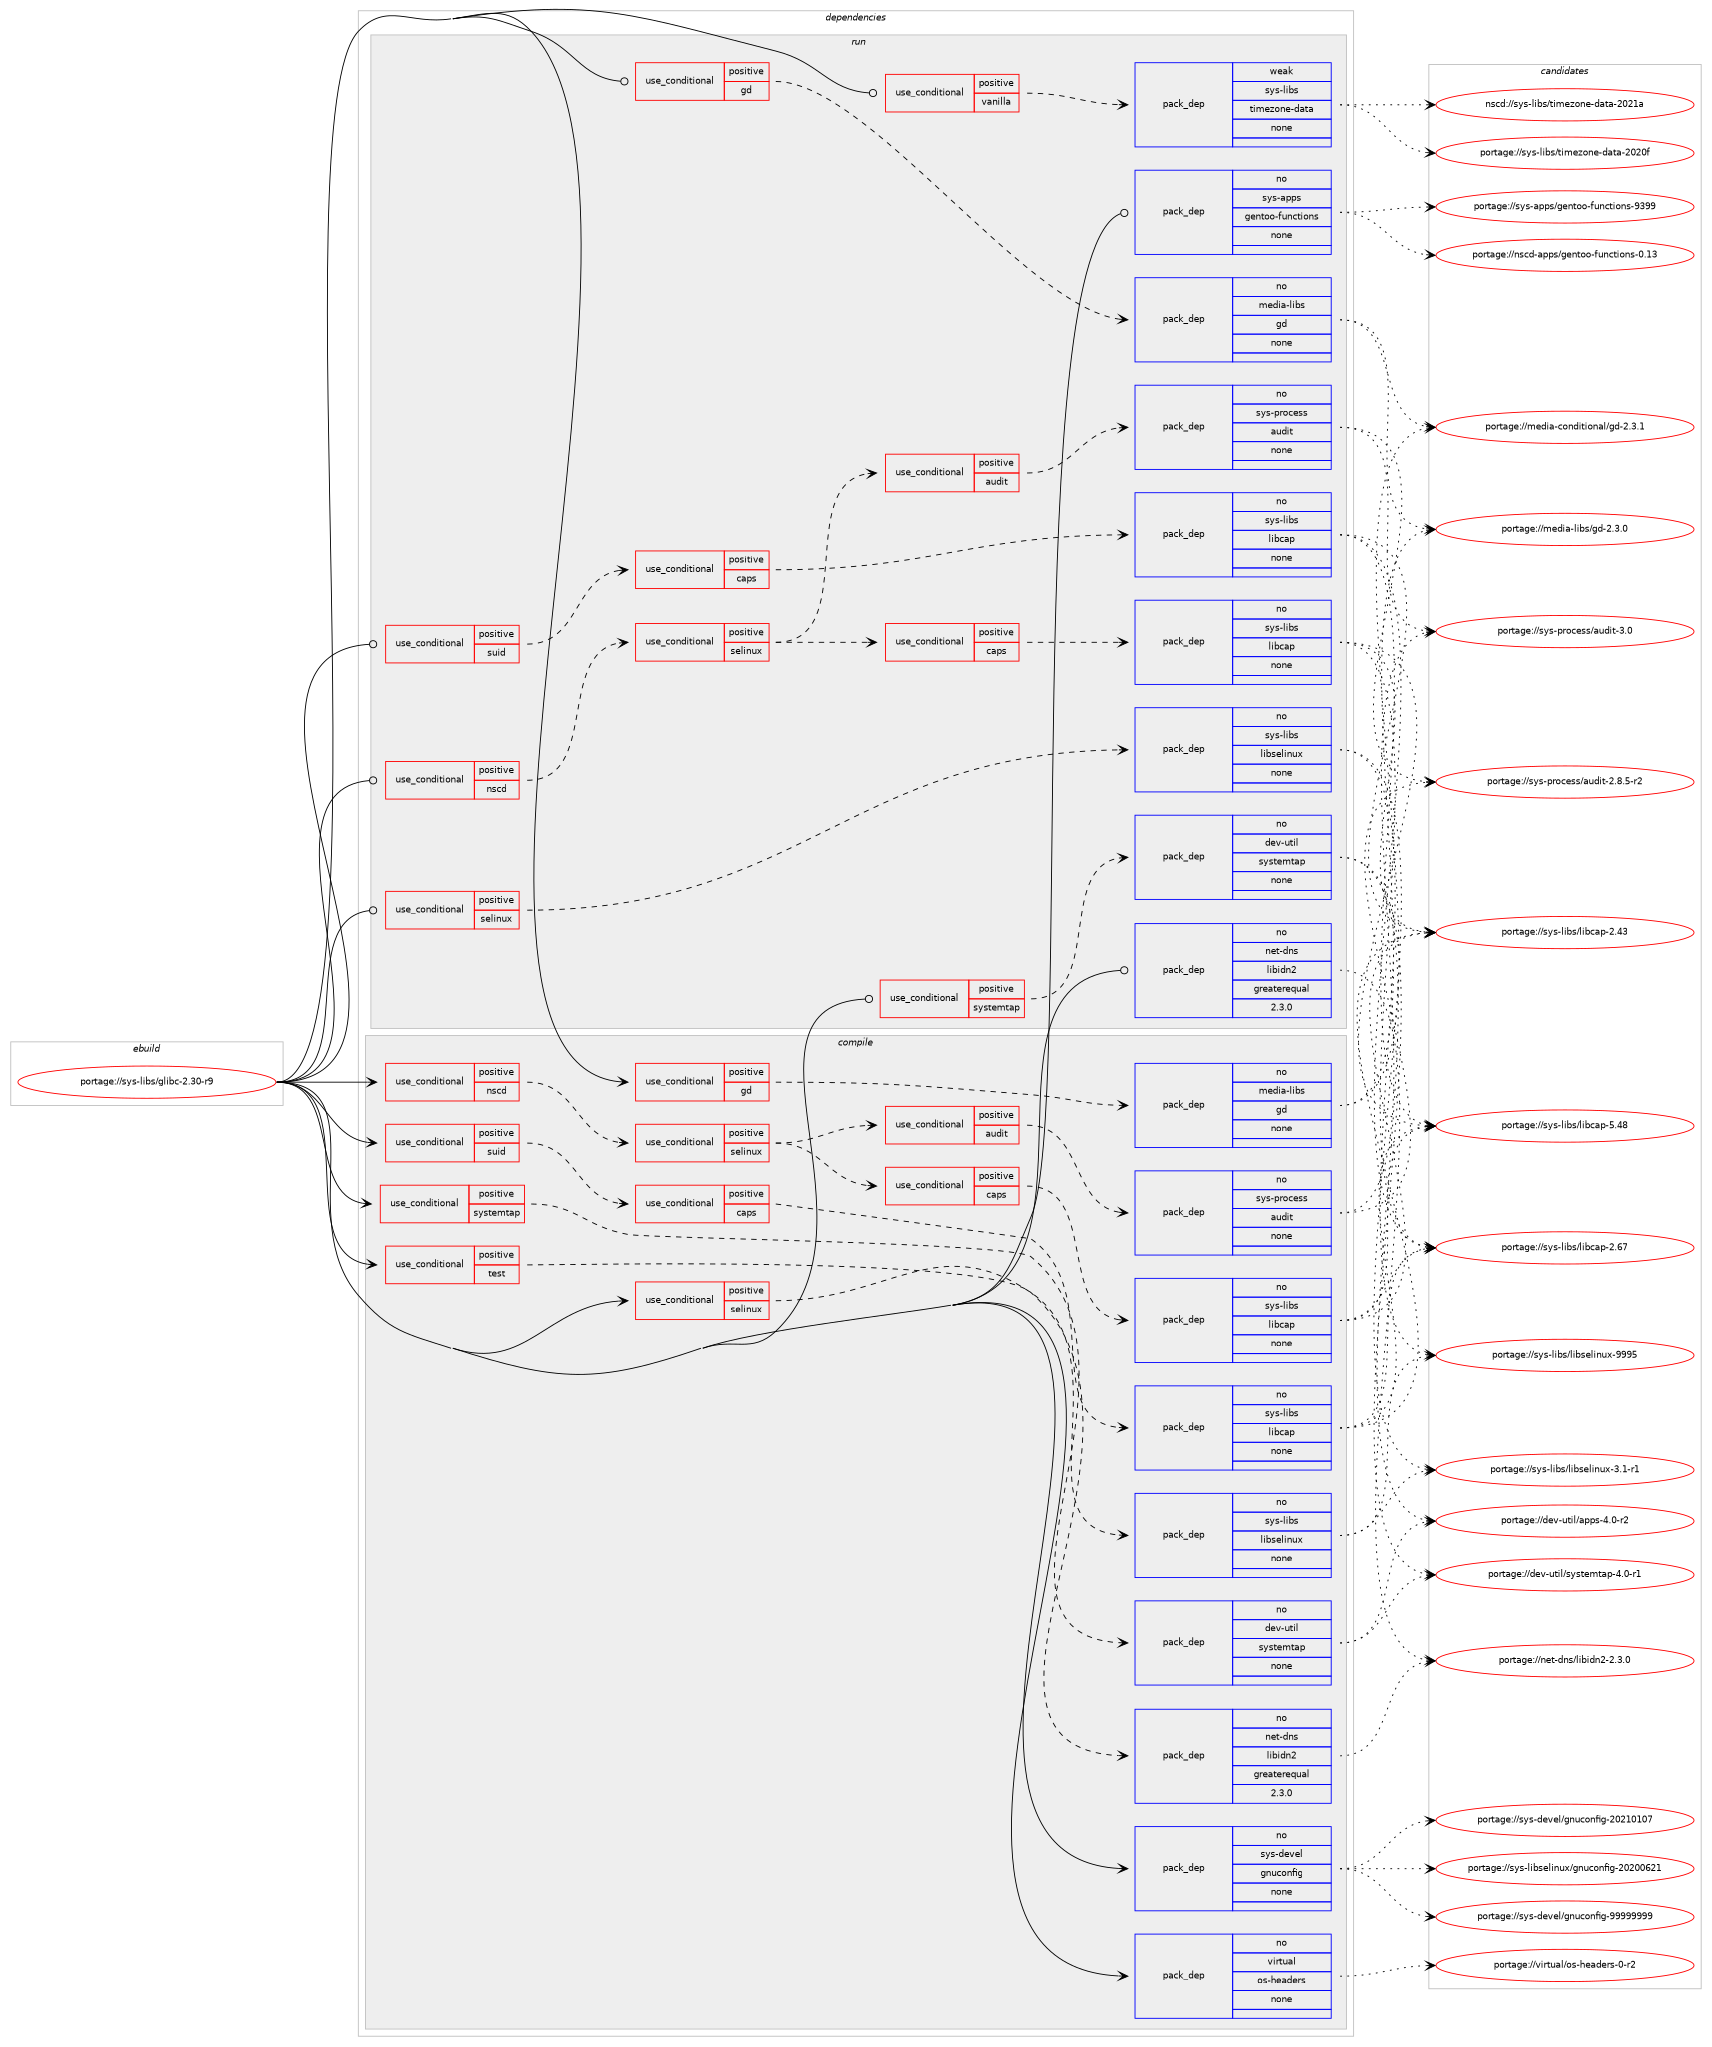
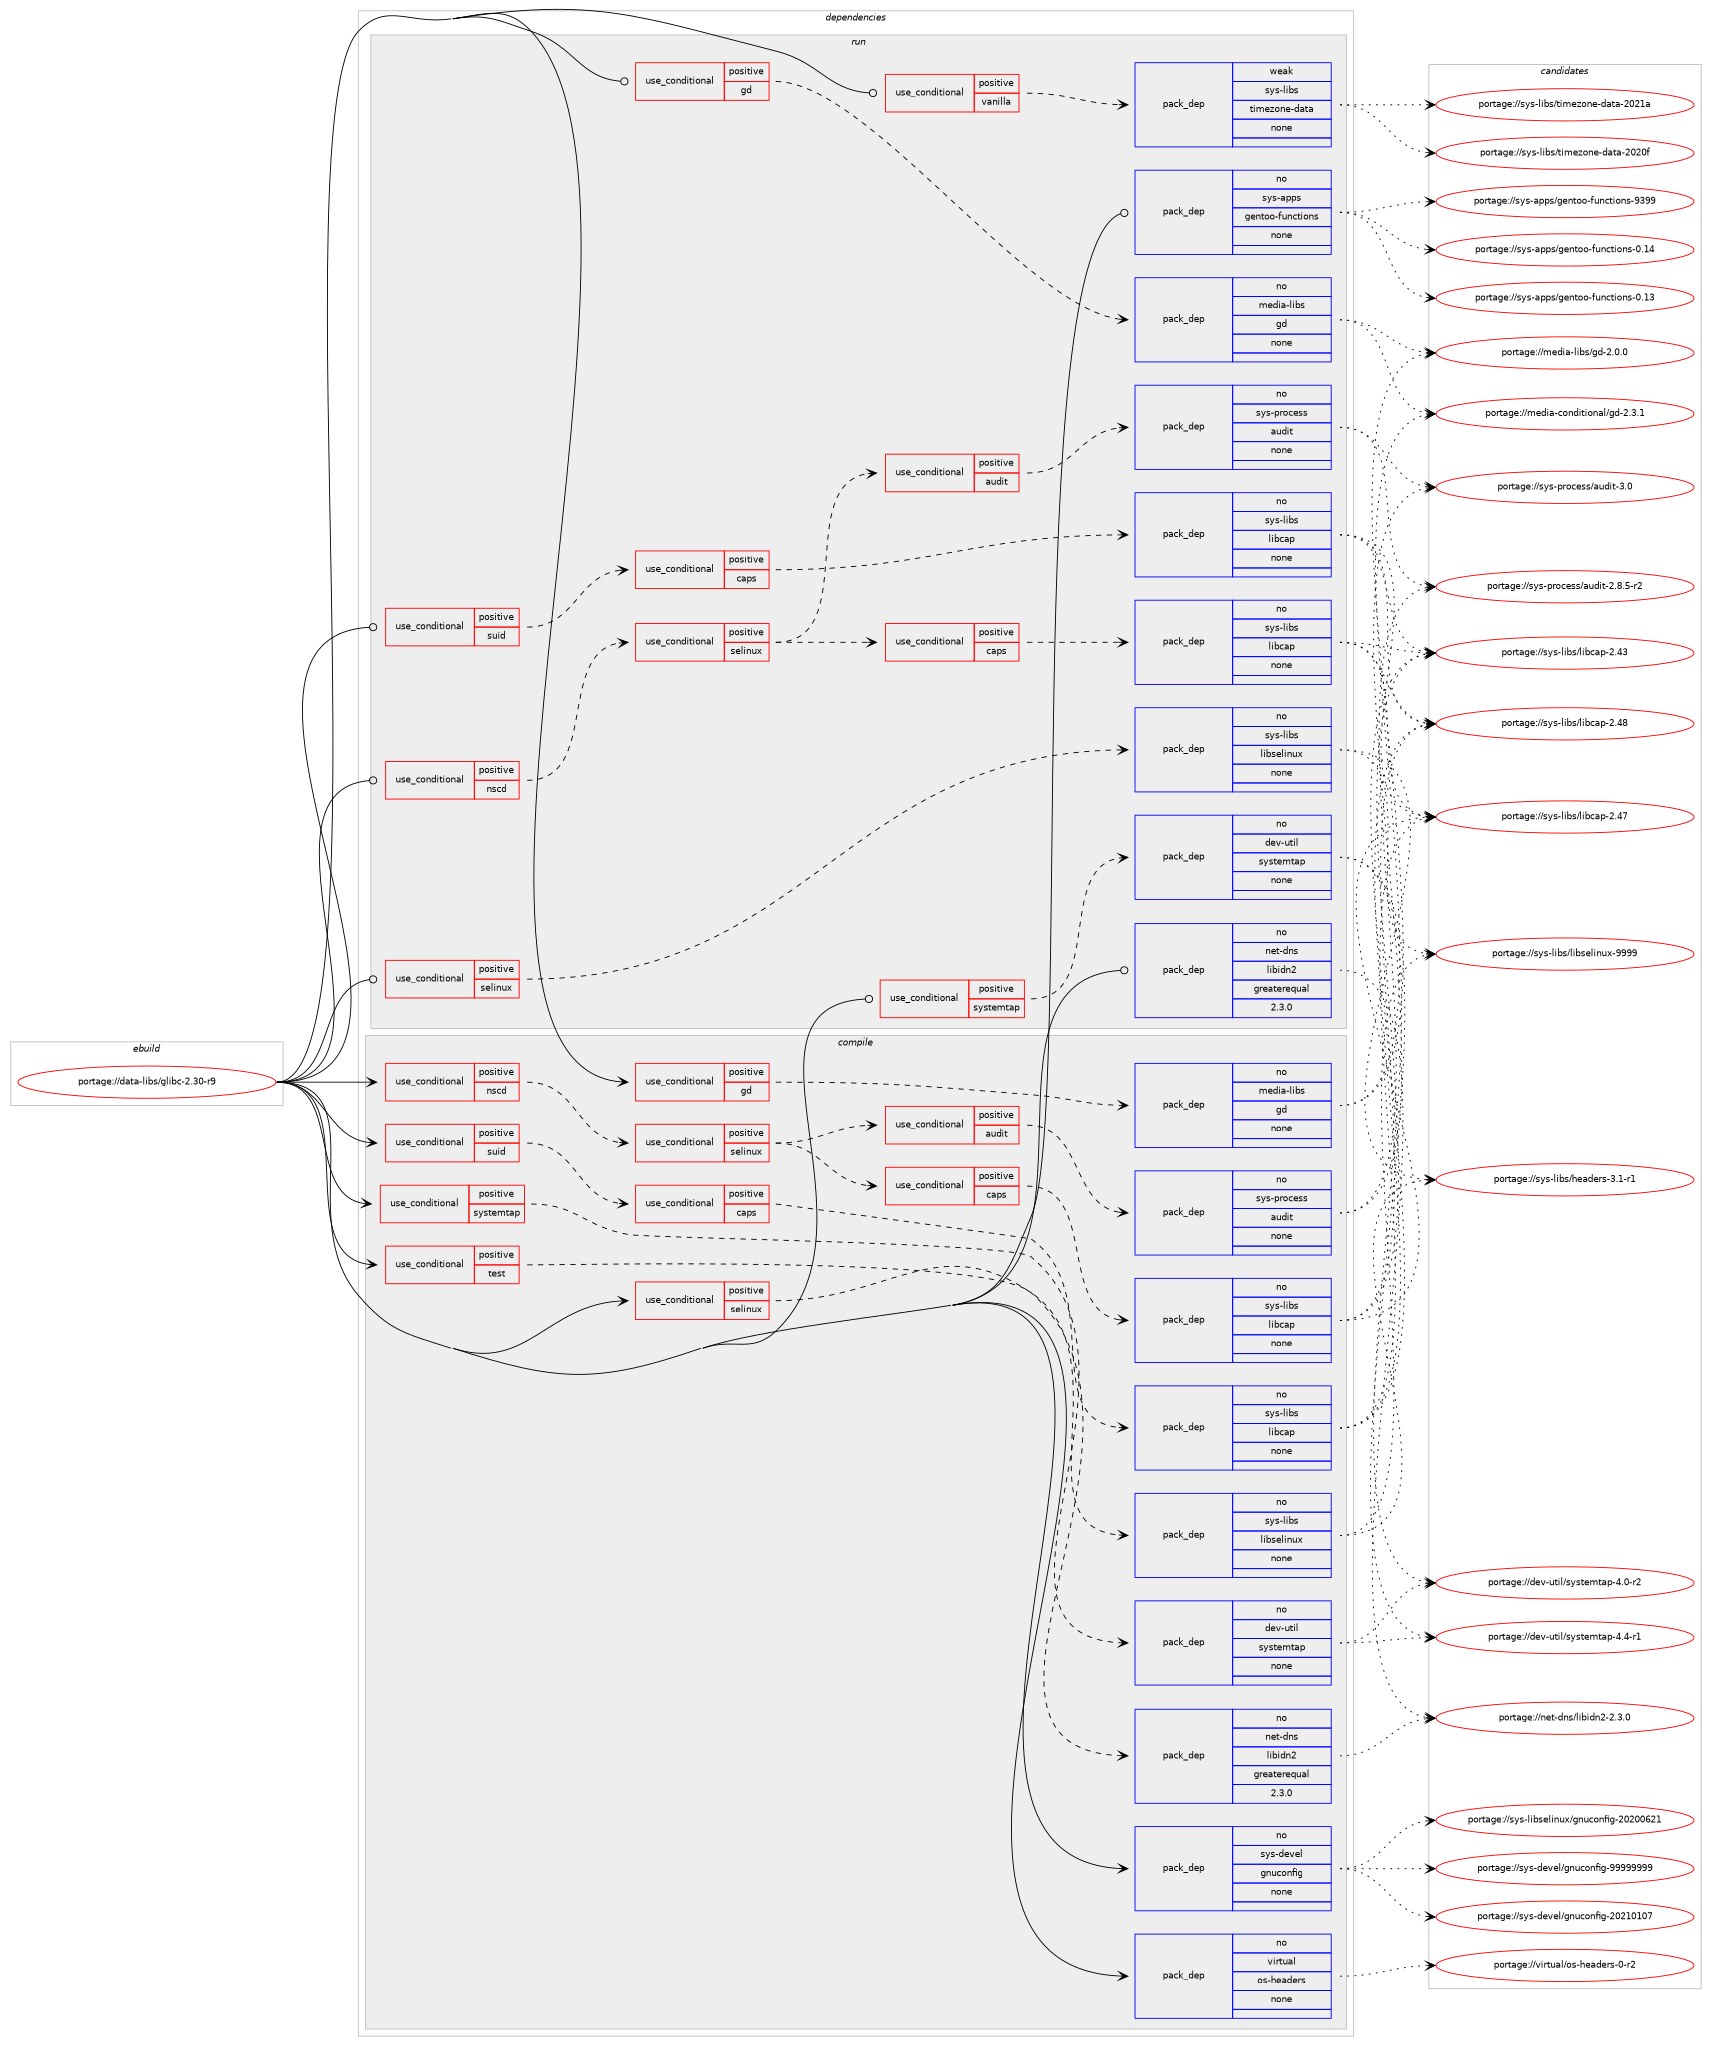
node "nscd://sys-libs/timezone-data-2021a": label "nscd://sys-libs/timezone-data-2021a" -> "portage://sys-libs/timezone-data-2021a"
node "portage://sys-apps/gentoo-functions-0.14": added
node "portage://nscd-apps/gentoo-functions-0.13": label "portage://nscd-apps/gentoo-functions-0.13" -> "portage://sys-apps/gentoo-functions-0.13"
node "portage://media-libs/gd-2.3.0": label "portage://media-libs/gd-2.3.0" -> "portage://media-libs/gd-2.0.0"
node "portage://sys-libs/glibc-2.30-r9": label "portage://sys-libs/glibc-2.30-r9" -> "portage://data-libs/glibc-2.30-r9"
node "portage://sys-libs/libcap-5.48": label "portage://sys-libs/libcap-5.48" -> "portage://sys-libs/libcap-2.48"
node "portage://sys-libs/libcap-2.67": label "portage://sys-libs/libcap-2.67" -> "portage://sys-libs/libcap-2.47"
node "portage://sys-libs/libselinux-9995": label "portage://sys-libs/libselinux-9995" -> "portage://sys-libs/libselinux-9999"
node "portage://sys-libs/libselinux-3.1-r1": label "portage://sys-libs/libselinux-3.1-r1" -> "portage://sys-libs/headers-3.1-r1"
node "portage://dev-util/apps-4.0-r2": label "portage://dev-util/apps-4.0-r2" -> "portage://dev-util/systemtap-4.0-r2"
node "portage://dev-util/systemtap-4.0-r1": label "portage://dev-util/systemtap-4.0-r1" -> "portage://dev-util/systemtap-4.4-r1"
